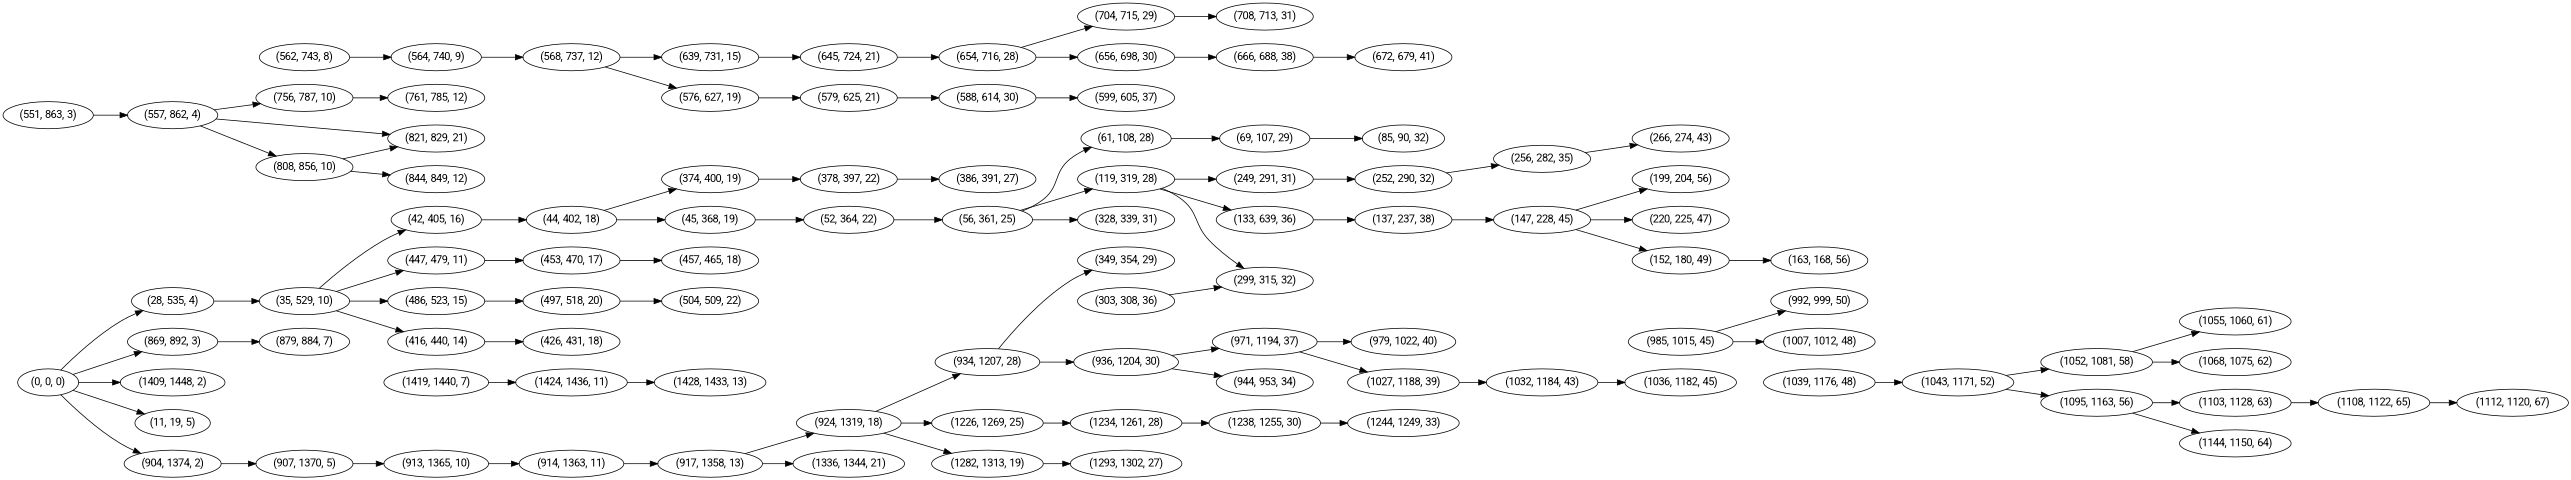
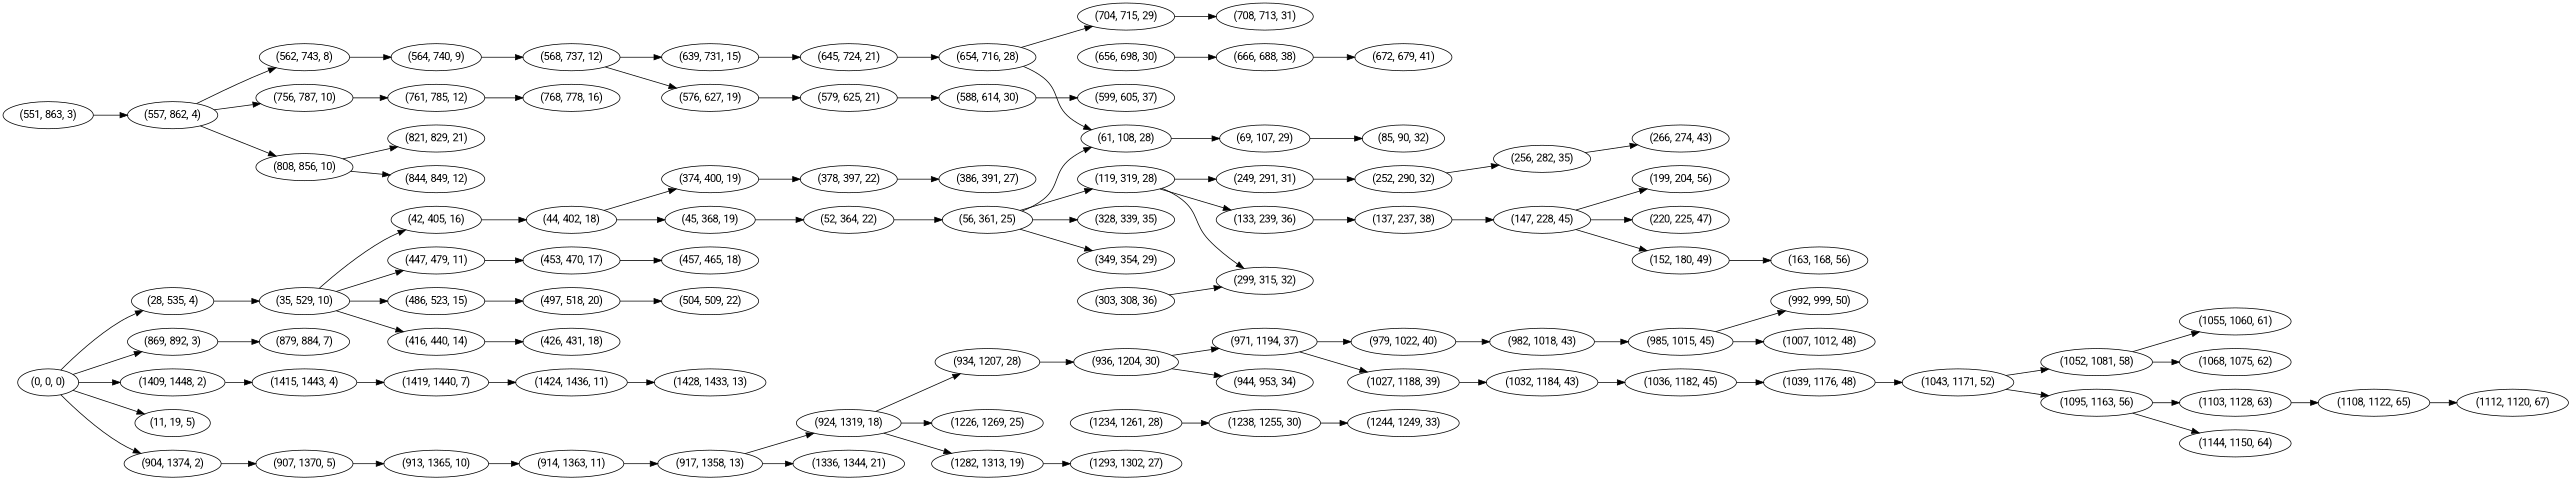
edge "(654, 716, 28)" -> "(656, 698, 30)": now "(654, 716, 28)" -> "(61, 108, 28)"
node "(768, 778, 16)": added
edge "(557, 862, 4)" -> "(821, 829, 21)": now "(557, 862, 4)" -> "(562, 743, 8)"
node "(328, 339, 31)": label "(328, 339, 31)" -> "(328, 339, 35)"
node "(133, 639, 36)": label "(133, 639, 36)" -> "(133, 239, 36)"
edge "(934, 1207, 28)" -> "(349, 354, 29)": now "(56, 361, 25)" -> "(349, 354, 29)"
node "(982, 1018, 43)": added
node "(1415, 1443, 4)": added
edge "(1036, 1182, 45)" -> "(1039, 1176, 48)": added
edge "(1226, 1269, 25)" -> "(1234, 1261, 28)": removed
